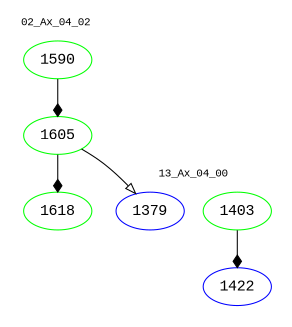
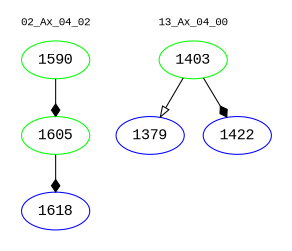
edge "1605" -> "1379": now "1403" -> "1379"
node "1618": color green -> blue
